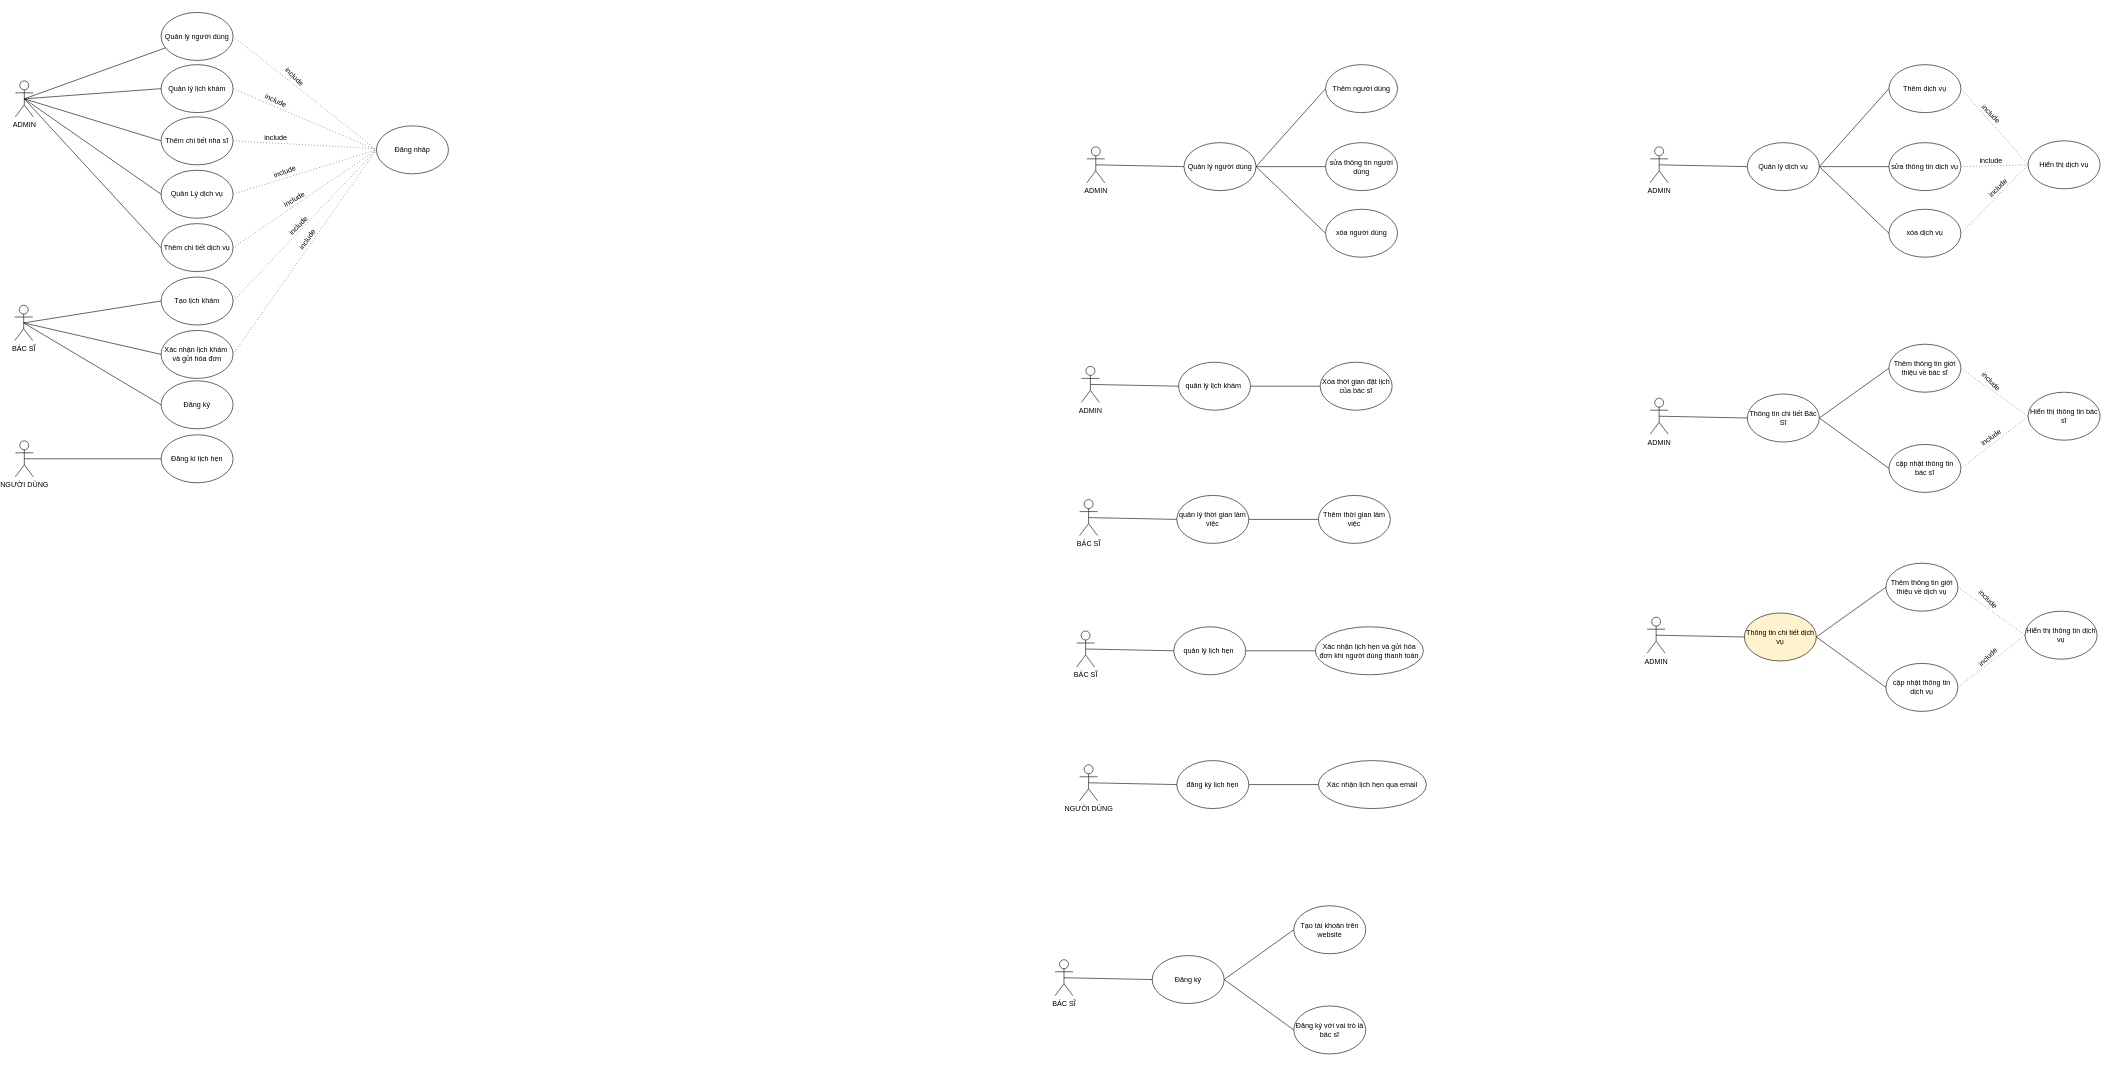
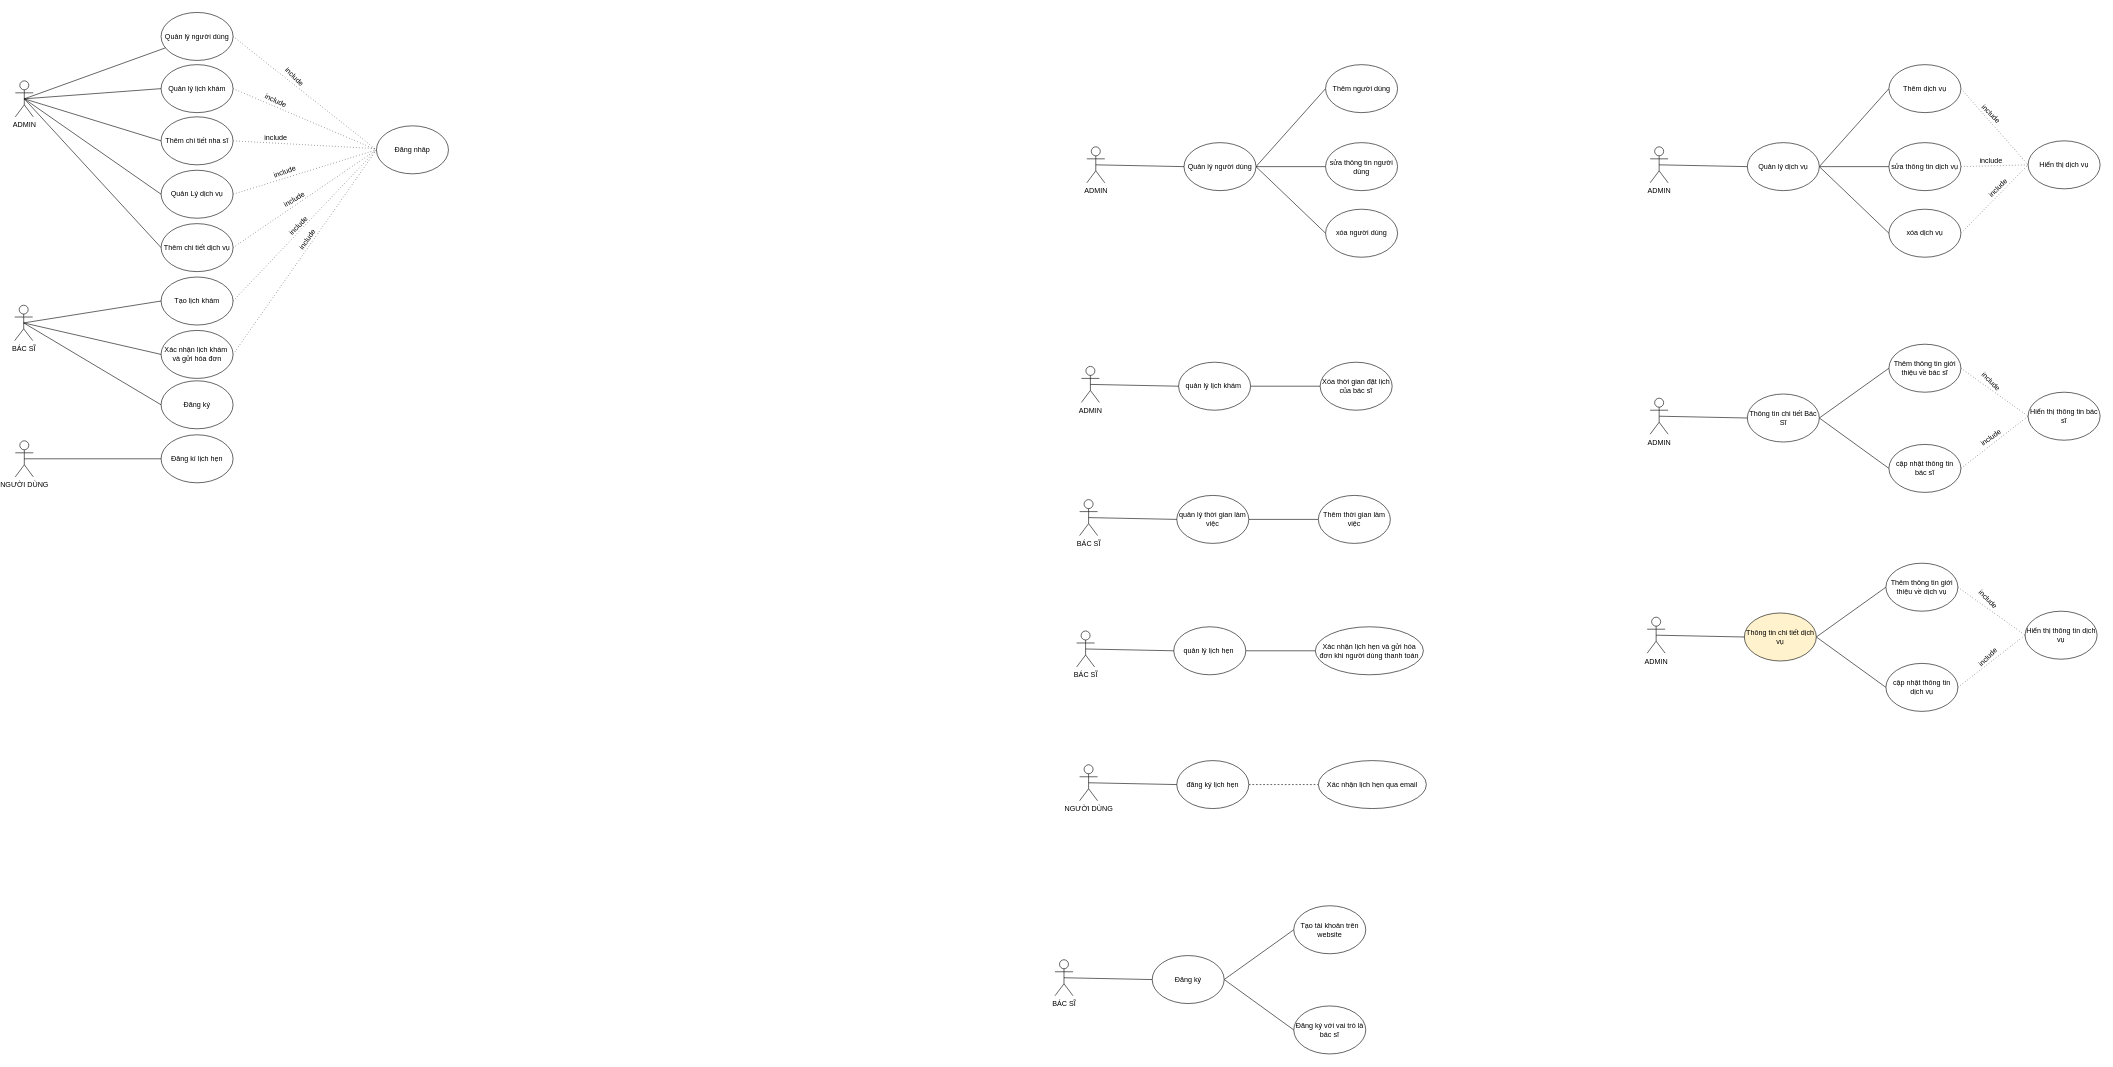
edge "đăng ký lịch hẹn" -- "Xác nhận lịch hẹn qua email": style solid -> dashed
